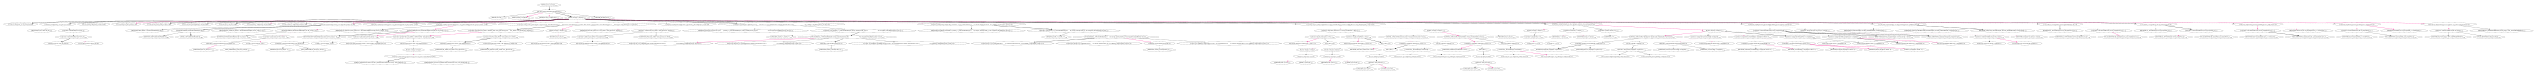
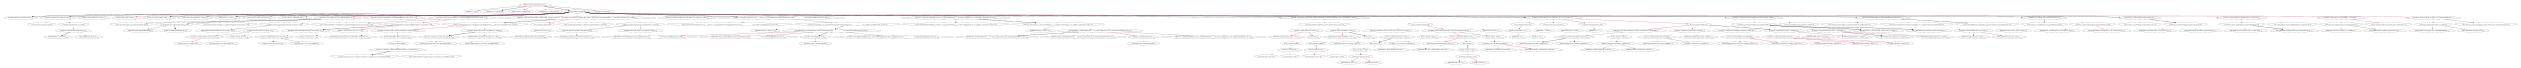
edge "(PARAM,uint32_t nstrips)" -> "(METHOD,allocChoppedUpStripArrays)": reversed
